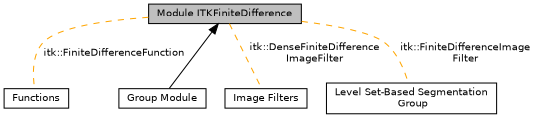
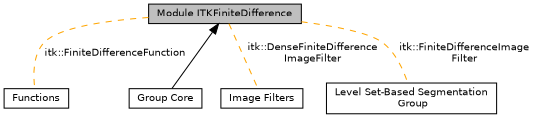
node "Group Module": label "Group Module" -> "Group Core"
